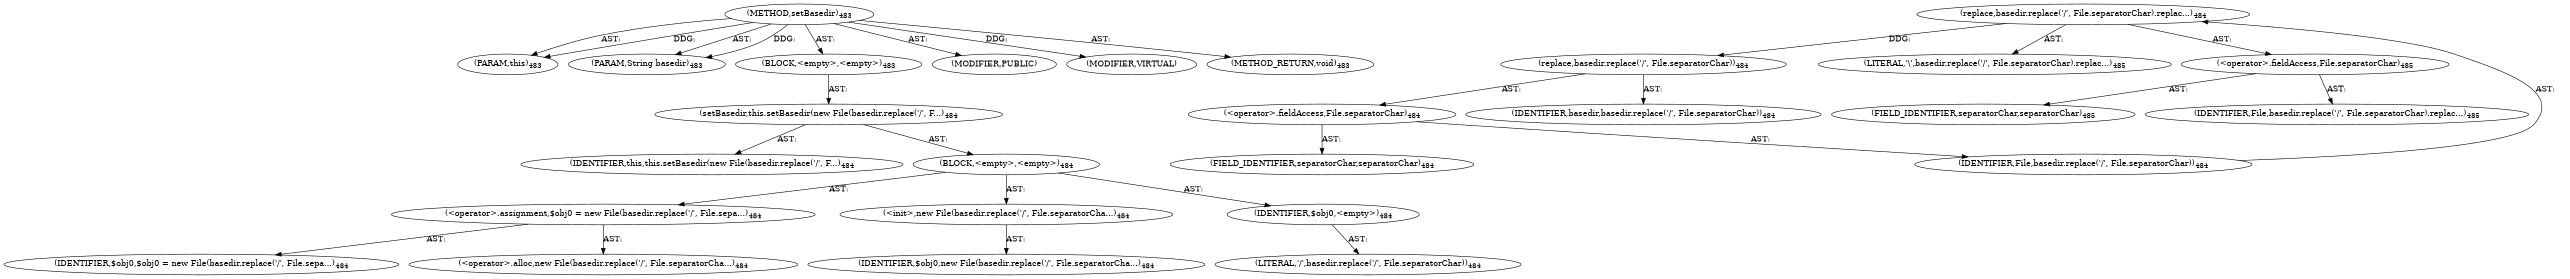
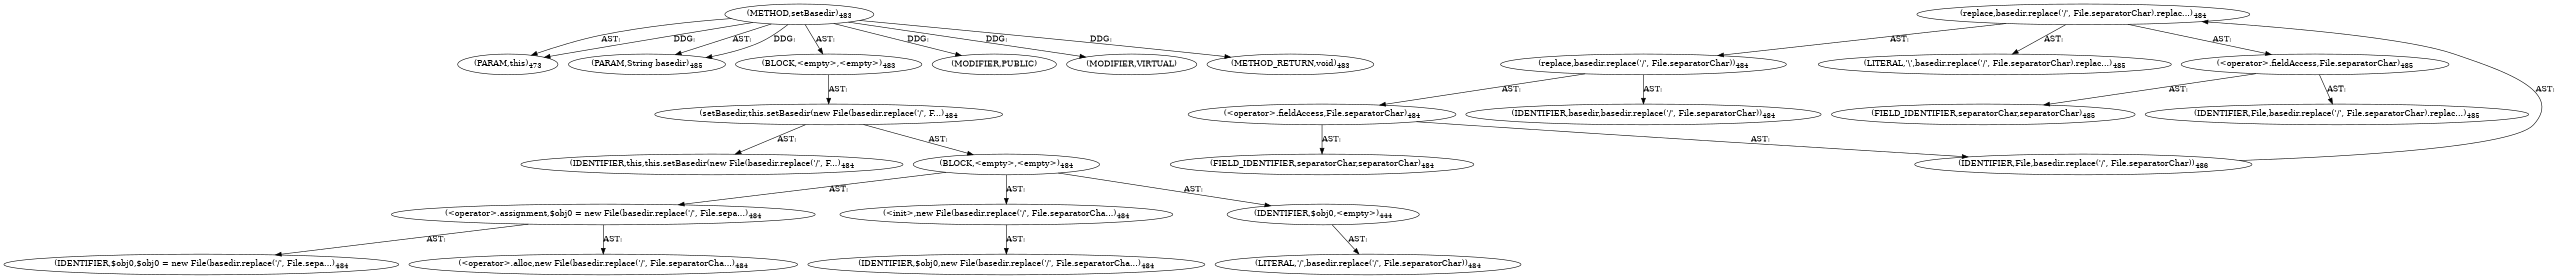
edge "(METHOD,setBasedir)" -> "(MODIFIER,PUBLIC)": label "AST: " -> "DDG: "
edge "(METHOD,setBasedir)" -> "(METHOD_RETURN,void)": label "AST: " -> "DDG: "
edge "(replace,basedir.replace('/', File.separatorChar).replac...)" -> "(replace,basedir.replace('/', File.separatorChar))": label "DDG: " -> "AST: "
node "(PARAM,this)": text "483" -> "473"
node "(PARAM,String basedir)": text "483" -> "485"
node "(IDENTIFIER,File,basedir.replace('/', File.separatorChar))": text "484" -> "486"
node "(IDENTIFIER,$obj0,<empty>)": text "484" -> "444"
